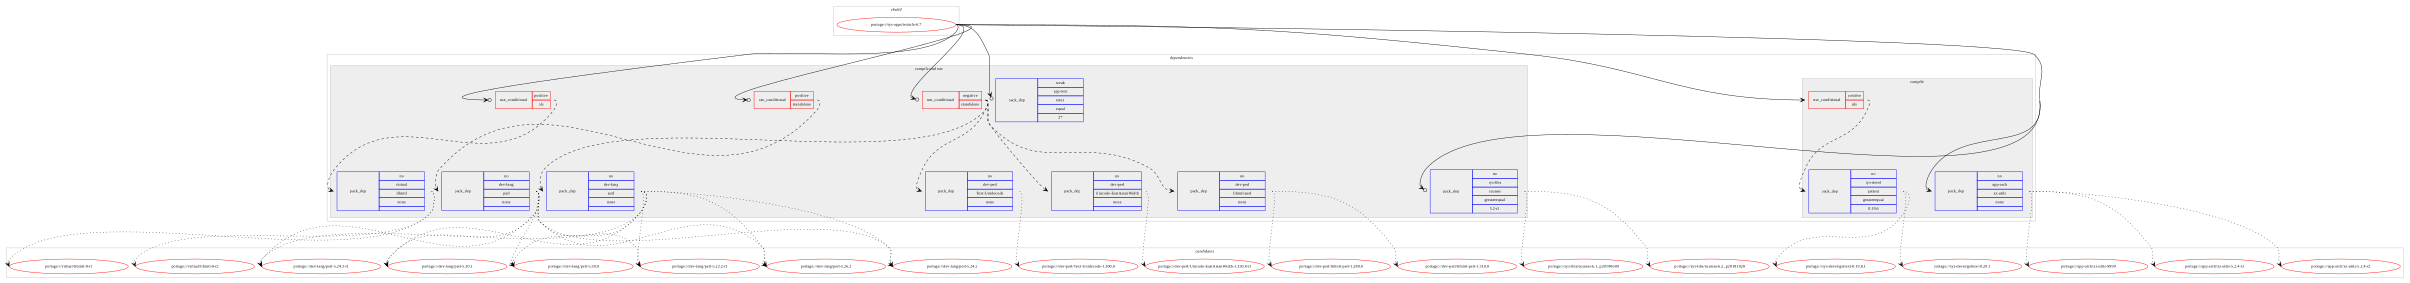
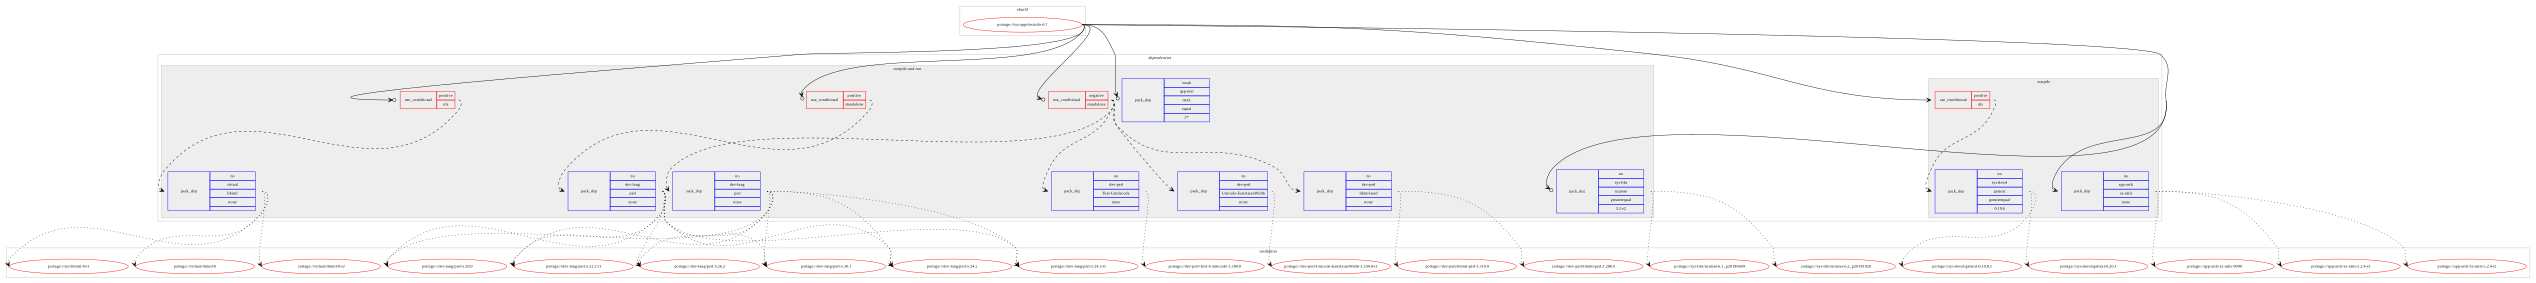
node "portage://virtual/libintl-0-r1": label "portage://virtual/libintl-0-r1" -> "portage://sys/libintl-0-r1"
node "portage://virtual/libintl-0": added
